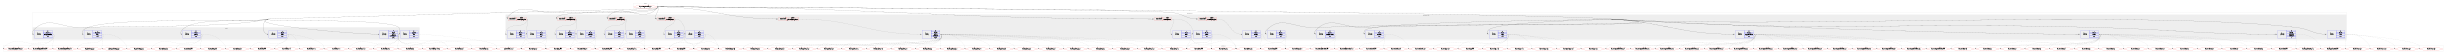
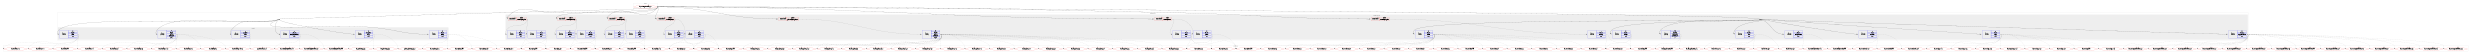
node "dev-devel/gencpp-0.5.5": label "dev-devel/gencpp-0.5.5" -> "dev-ros/gencpp-0.5.5"
node "dev-ros/roscpp-1.13.6": added
